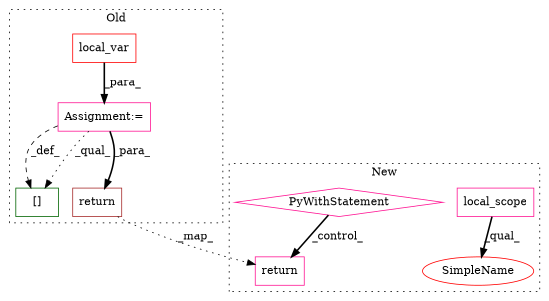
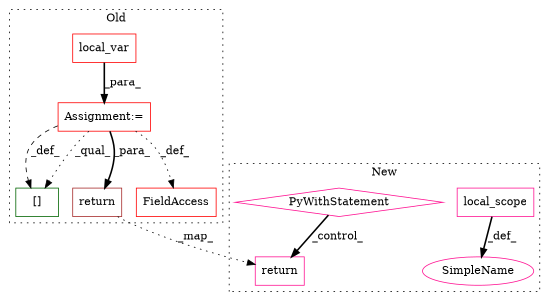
node "Assignment:=": color deeppink -> red
node "FieldAccess": added
edge "local_scope" -> "SimpleName": label "_qual_" -> "_def_"
node "SimpleName": color red -> deeppink
